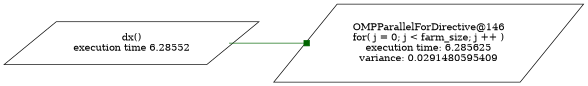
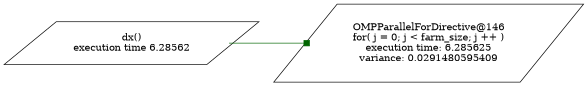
node "dx() execution time 6.28552": label "dx() execution time 6.28552" -> "dx() execution time 6.28562"
